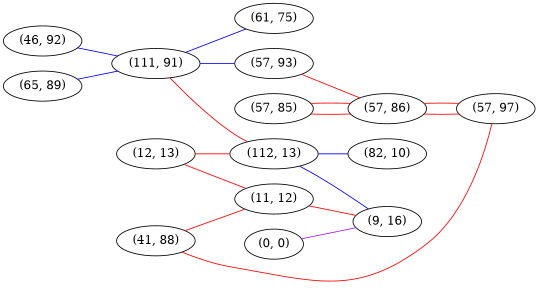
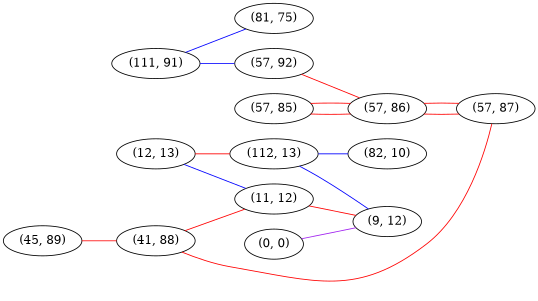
node "(61, 75)": label "(61, 75)" -> "(81, 75)"
node "(46, 92)": removed
node "(57, 93)": label "(57, 93)" -> "(57, 92)"
node "(65, 89)": removed
node "(57, 97)": label "(57, 97)" -> "(57, 87)"
edge "(111, 91)" -- "(112, 13)": removed
edge "(12, 13)" -- "(11, 12)": color red -> blue
node "(9, 16)": label "(9, 16)" -> "(9, 12)"
node "(45, 89)": added
